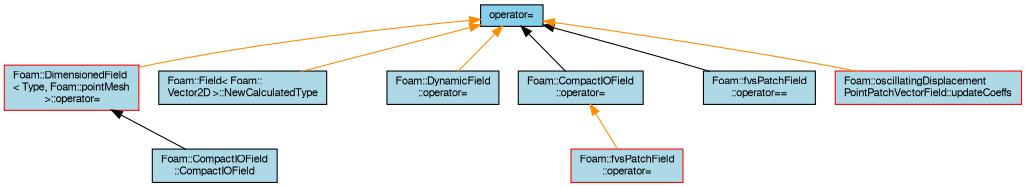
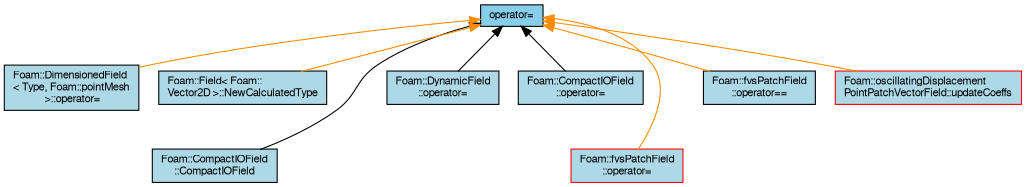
edge "Foam::fvsPatchField ::operator==" -> "operator=": color black -> darkorange
edge "Foam::DynamicField ::operator=" -> "operator=": color darkorange -> black
node "Foam::DimensionedField < Type, Foam::pointMesh >::operator=": color red -> black
edge "Foam::fvsPatchField ::operator=" -> "Foam::CompactIOField ::operator=": now "Foam::fvsPatchField ::operator=" -> "operator="
edge "Foam::CompactIOField ::CompactIOField" -> "Foam::DimensionedField < Type, Foam::pointMesh >::operator=": now "Foam::CompactIOField ::CompactIOField" -> "operator="
